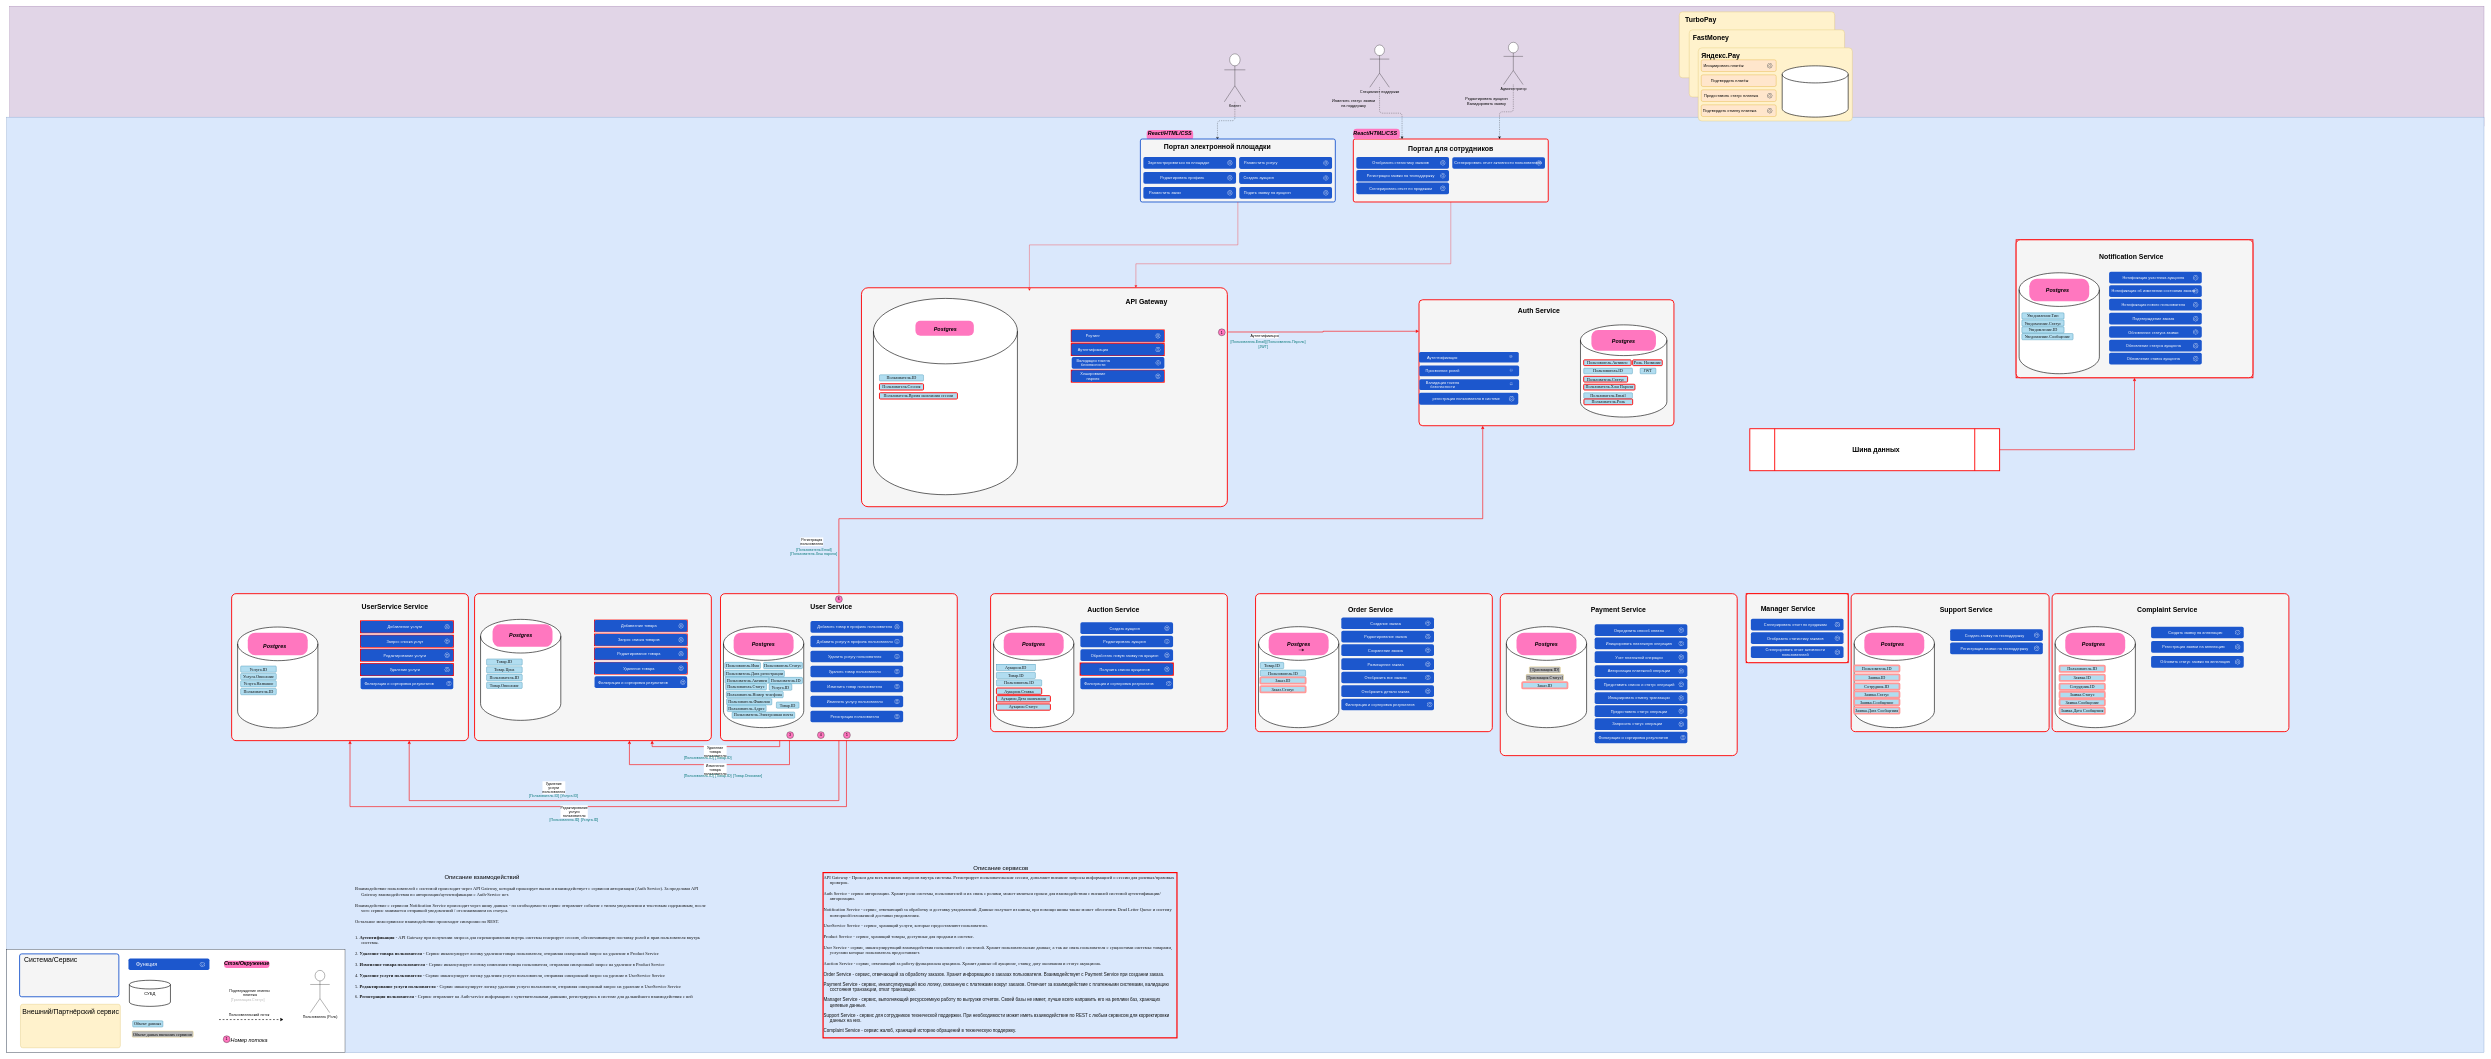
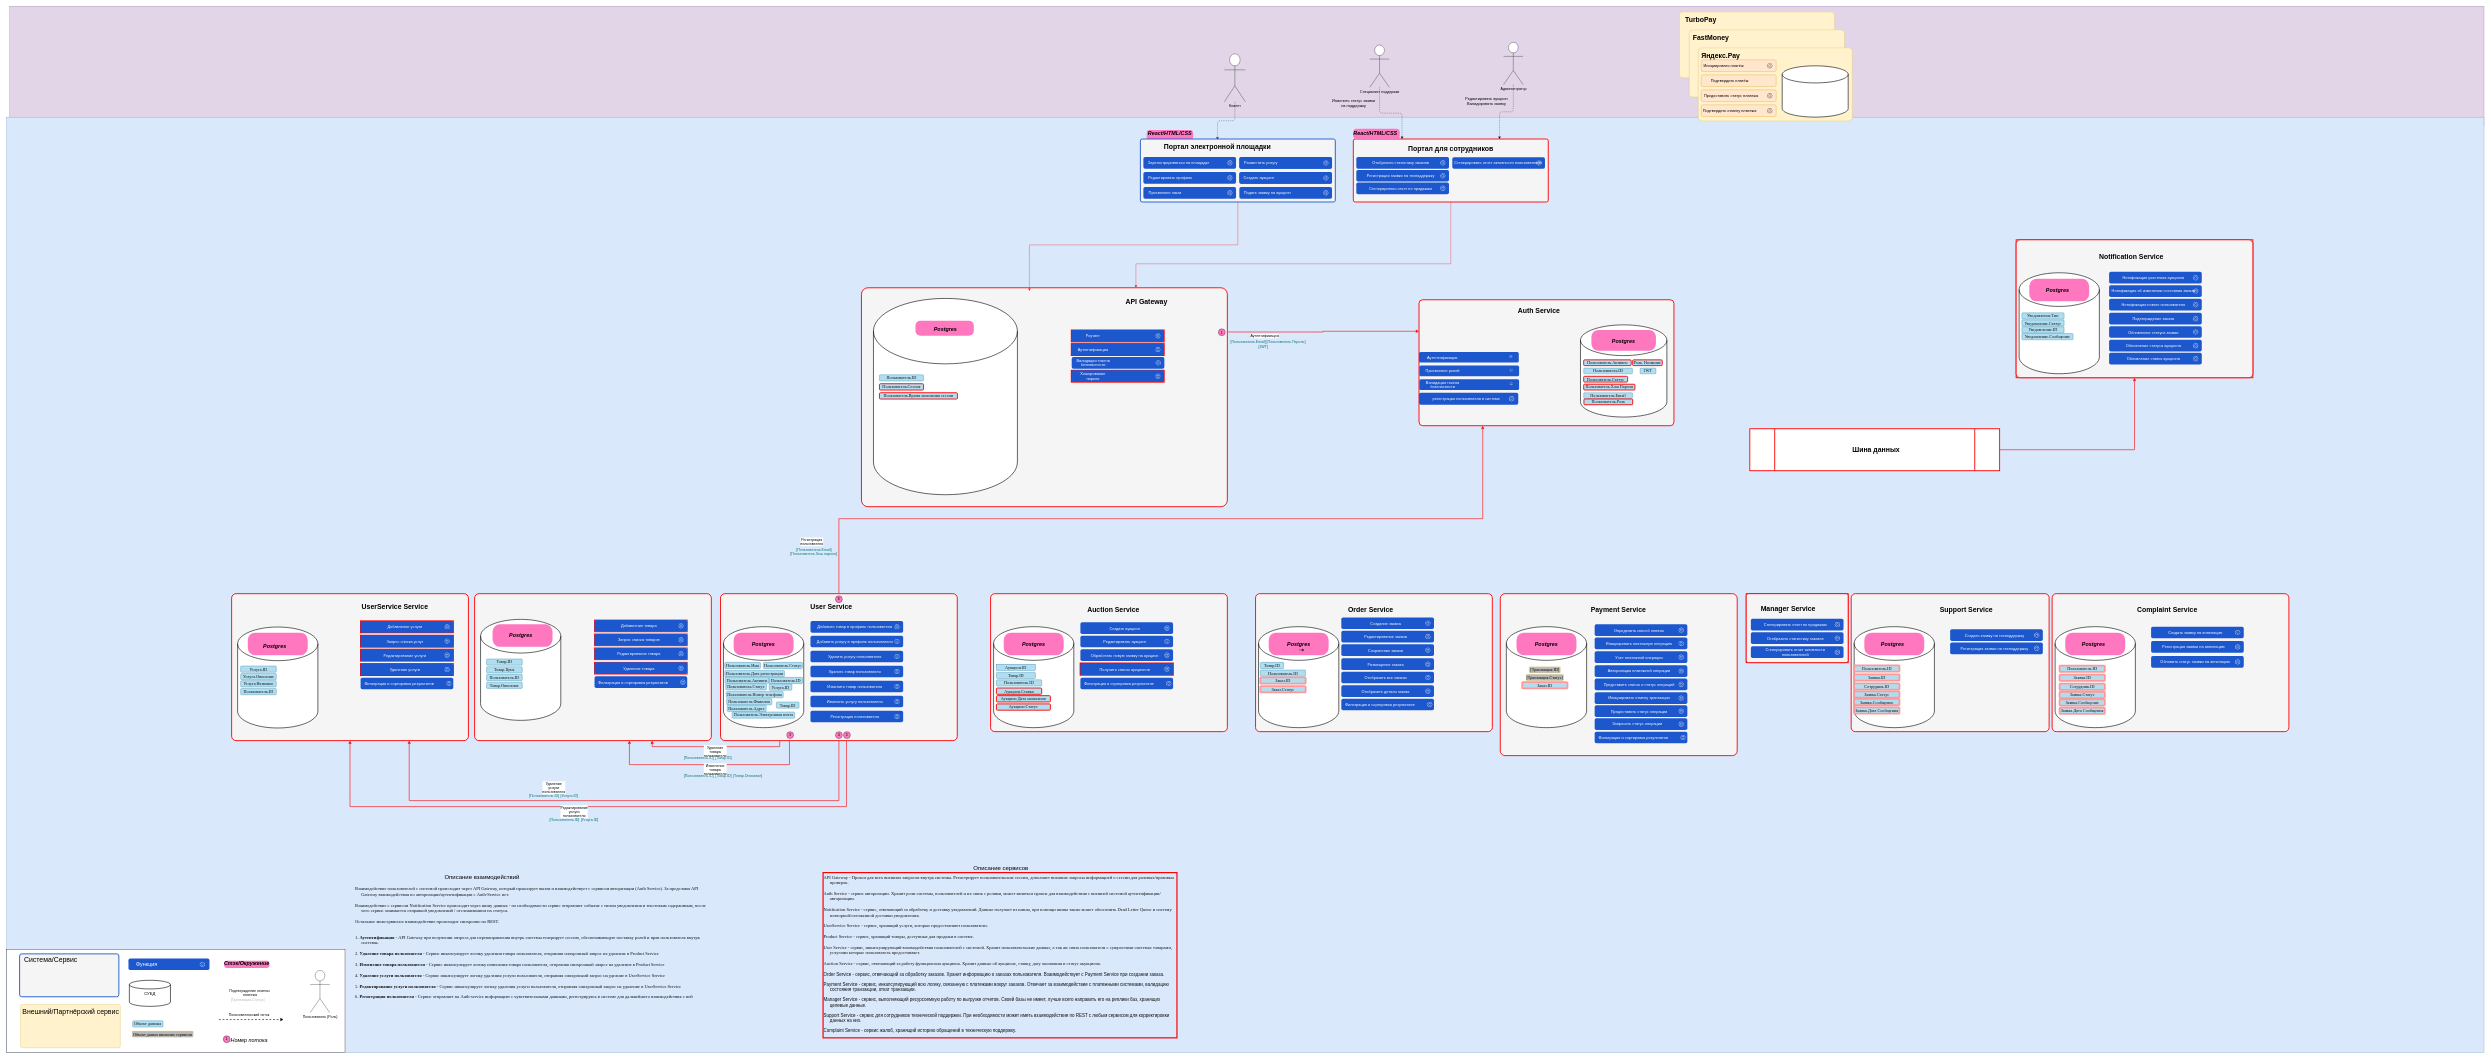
node "Редактировать профиль": moved (1182, 178) -> (1170, 178)
node "Разместить заказ": label "Разместить заказ" -> "Присвоение заказ"
node "4": moved (821, 735) -> (839, 735)
